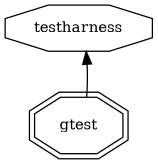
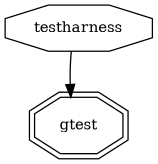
edge "gtest" -> "testharness": reversed
